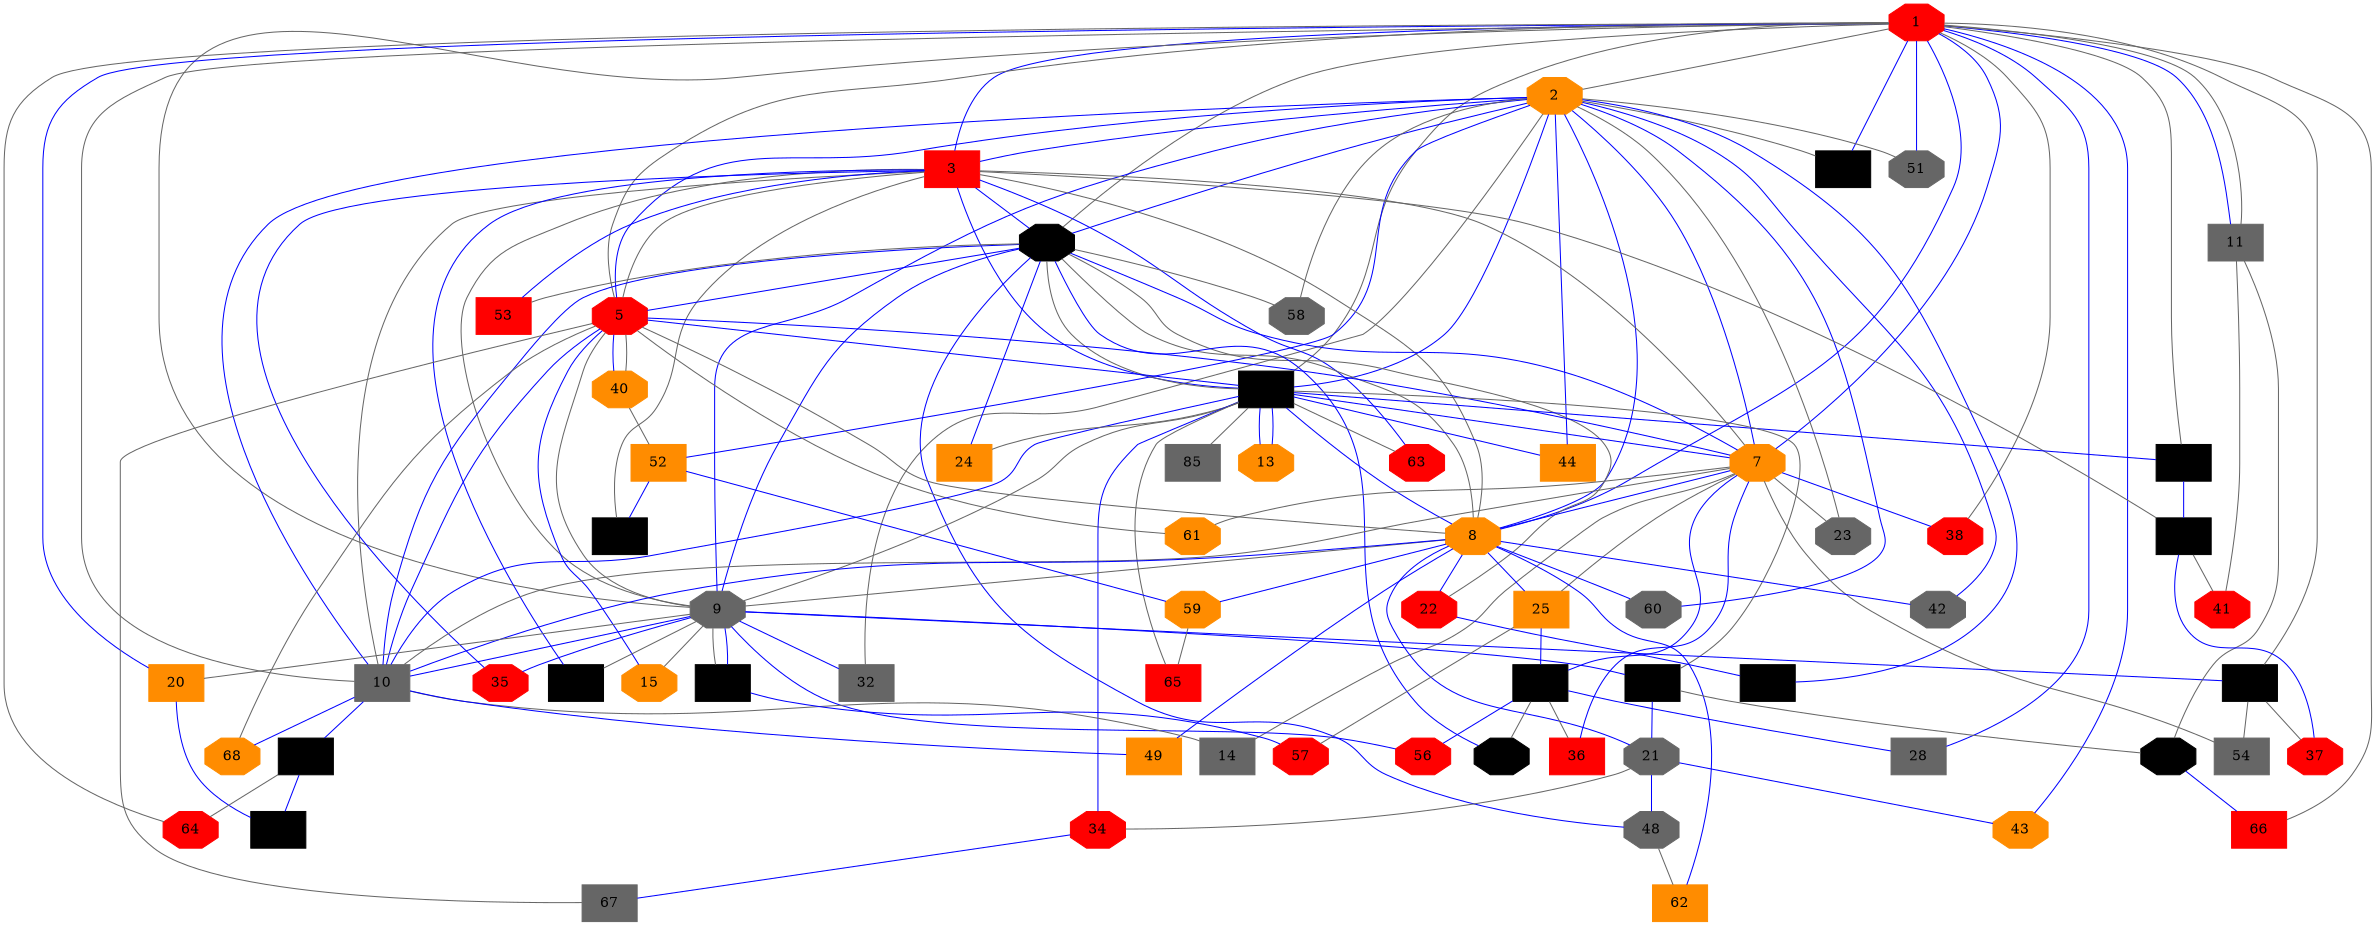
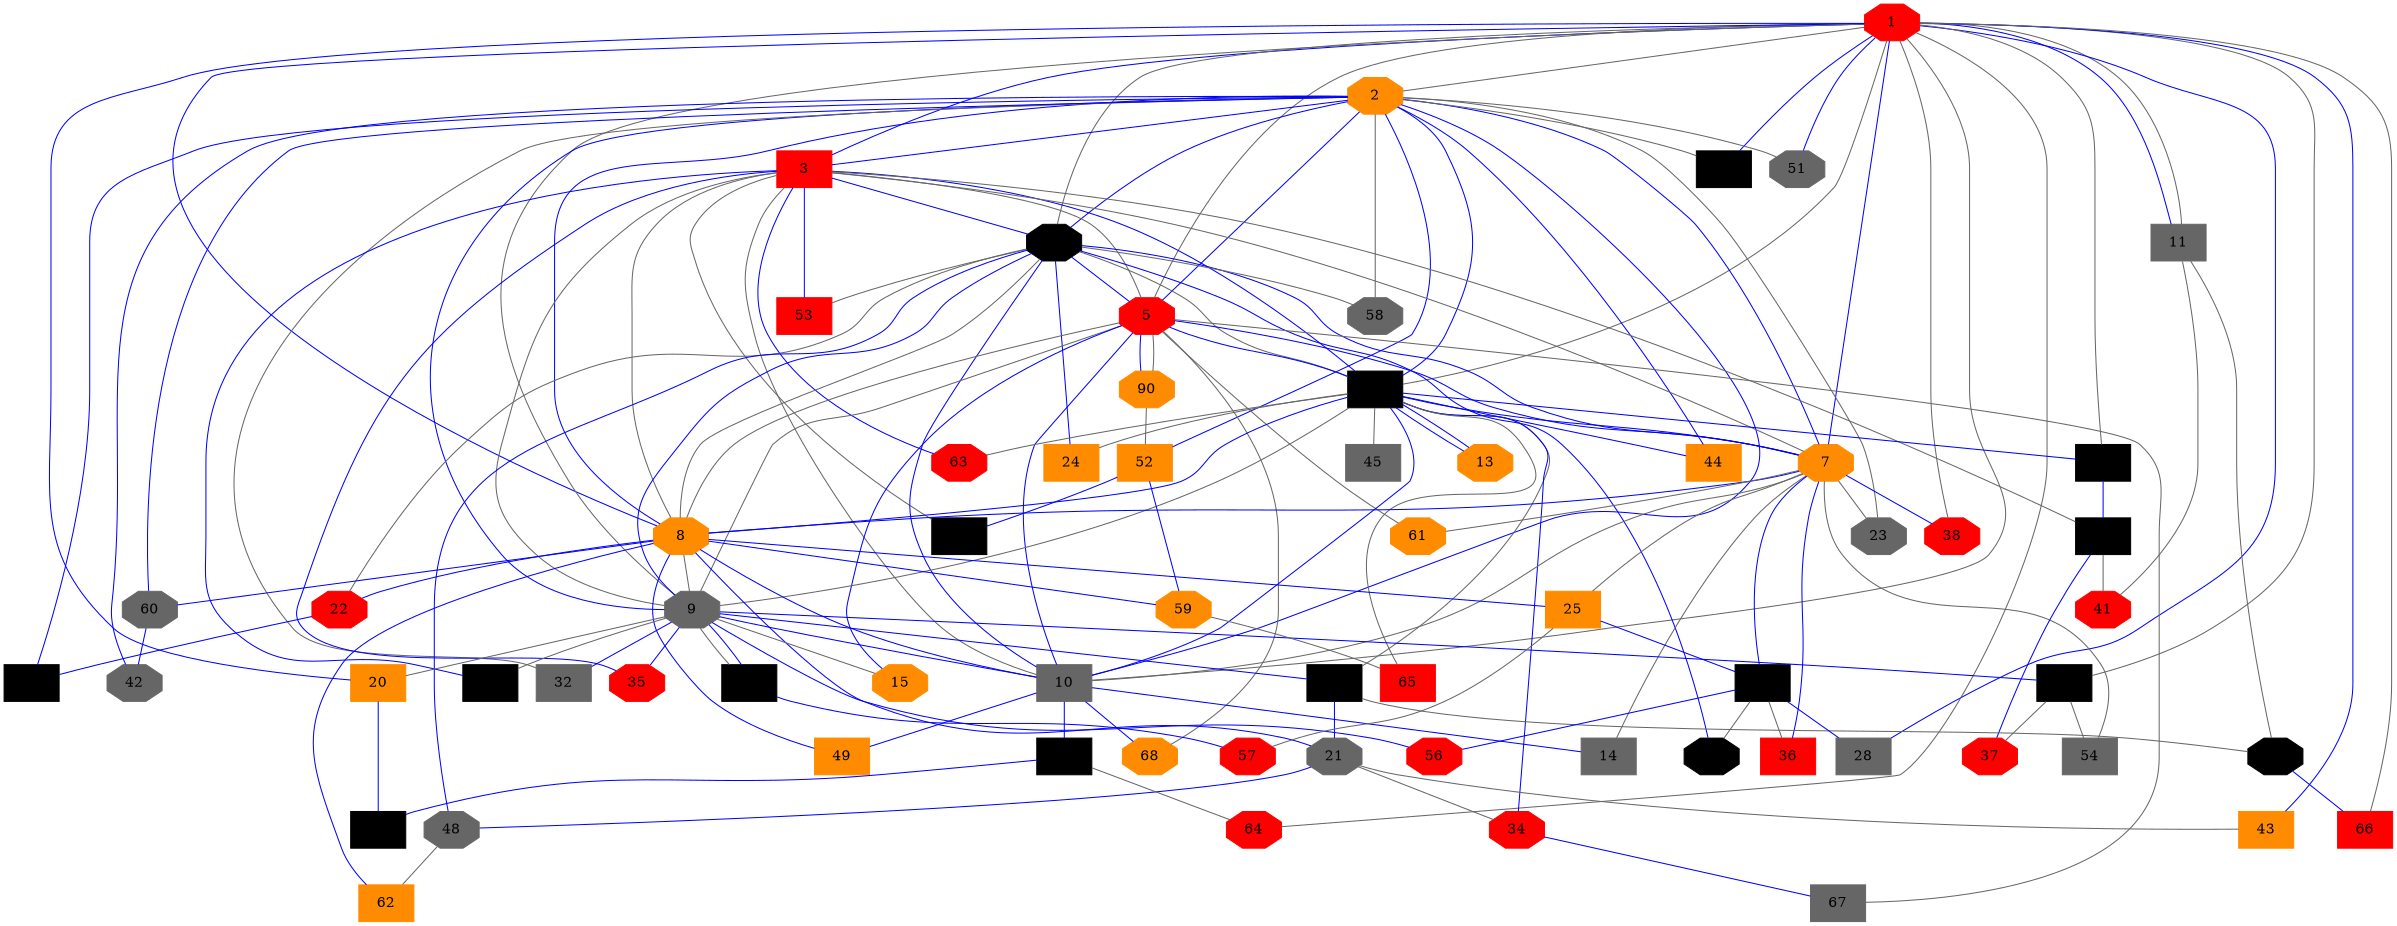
node "40": label "40" -> "90"
node "85": label "85" -> "45"
edge "8" -- "42": now "60" -- "42"
edge "10" -- "14": color gray40 -> blue
edge "21" -- "43": color blue -> gray40
node "43": shape octagon -> box
